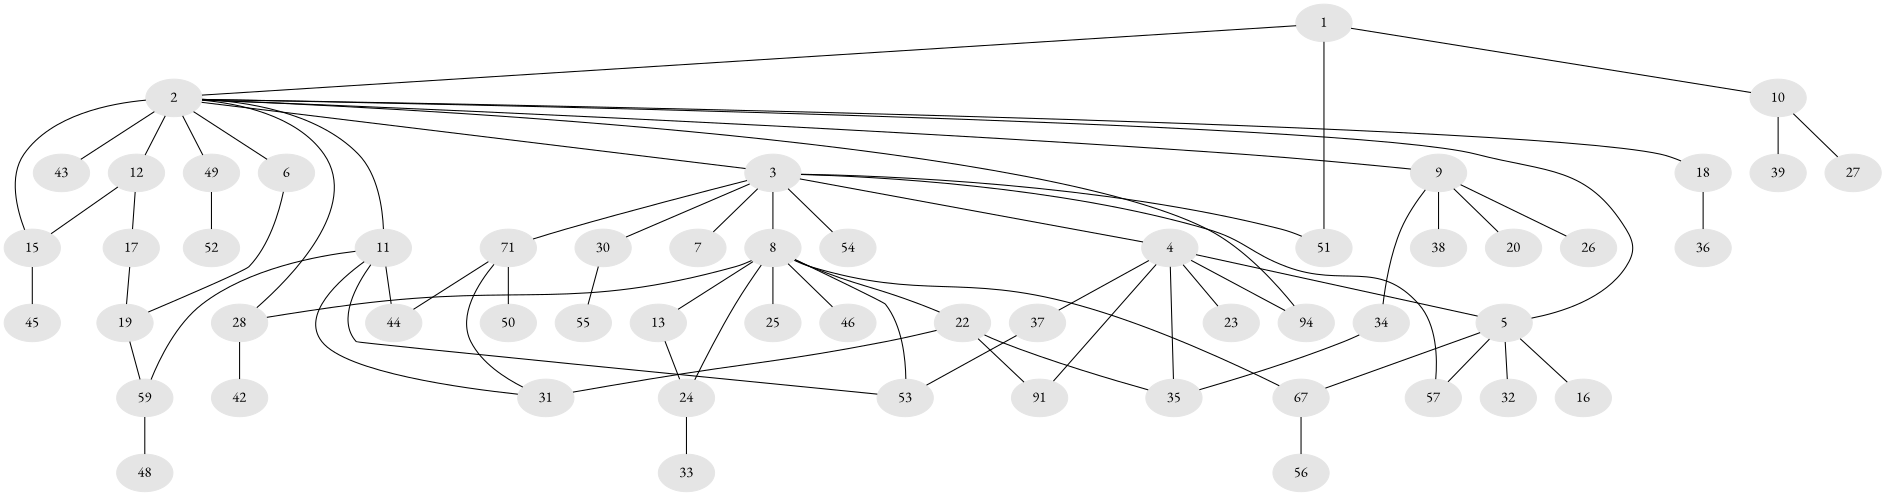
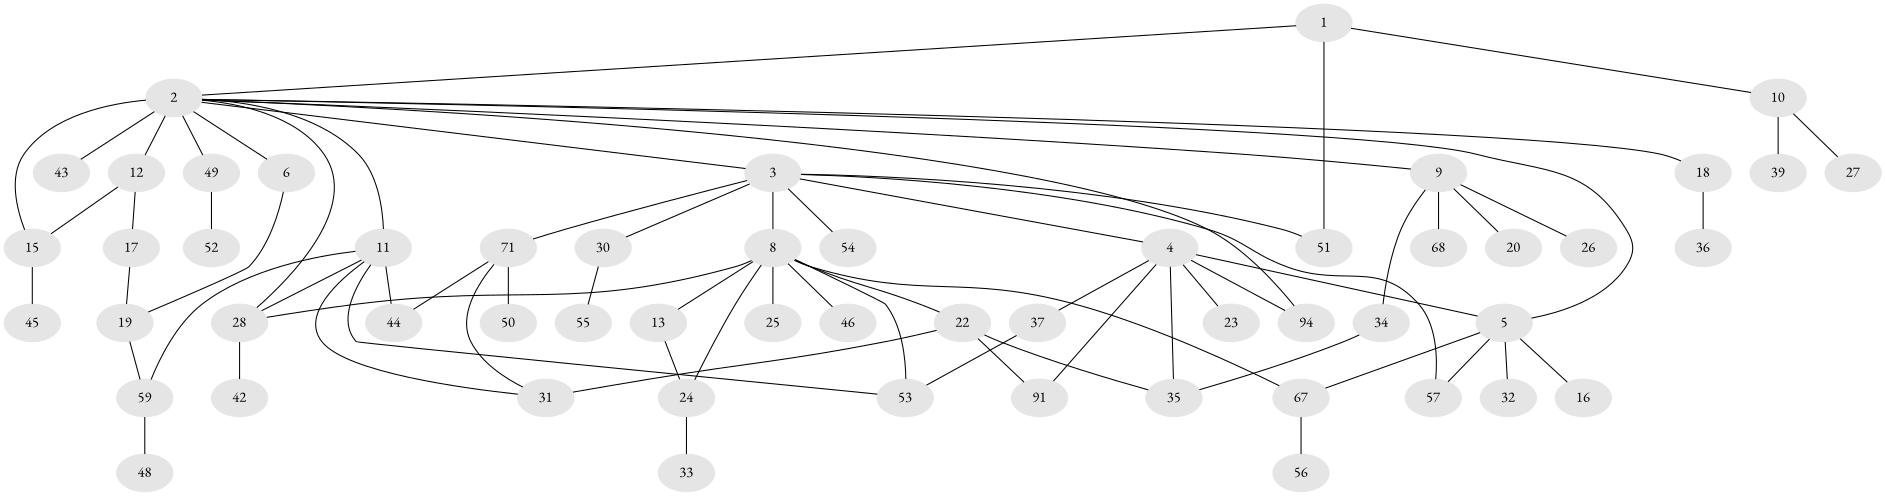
node "7": removed
node "38": label "38" -> "68"
edge "11" -- "28": added
